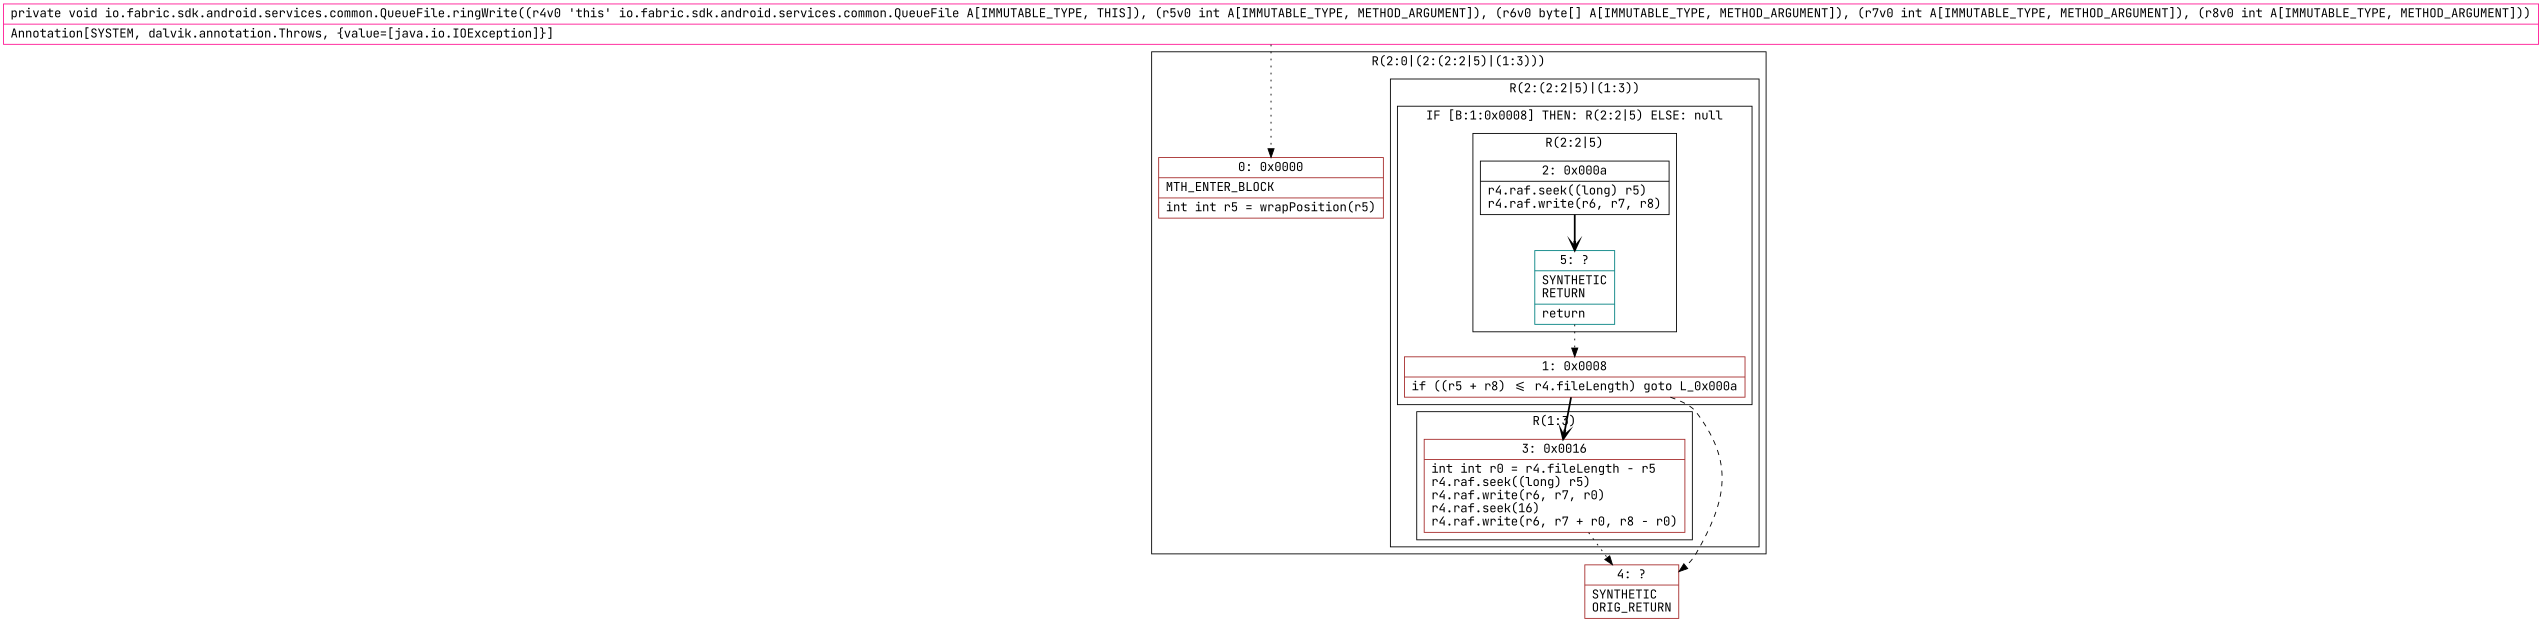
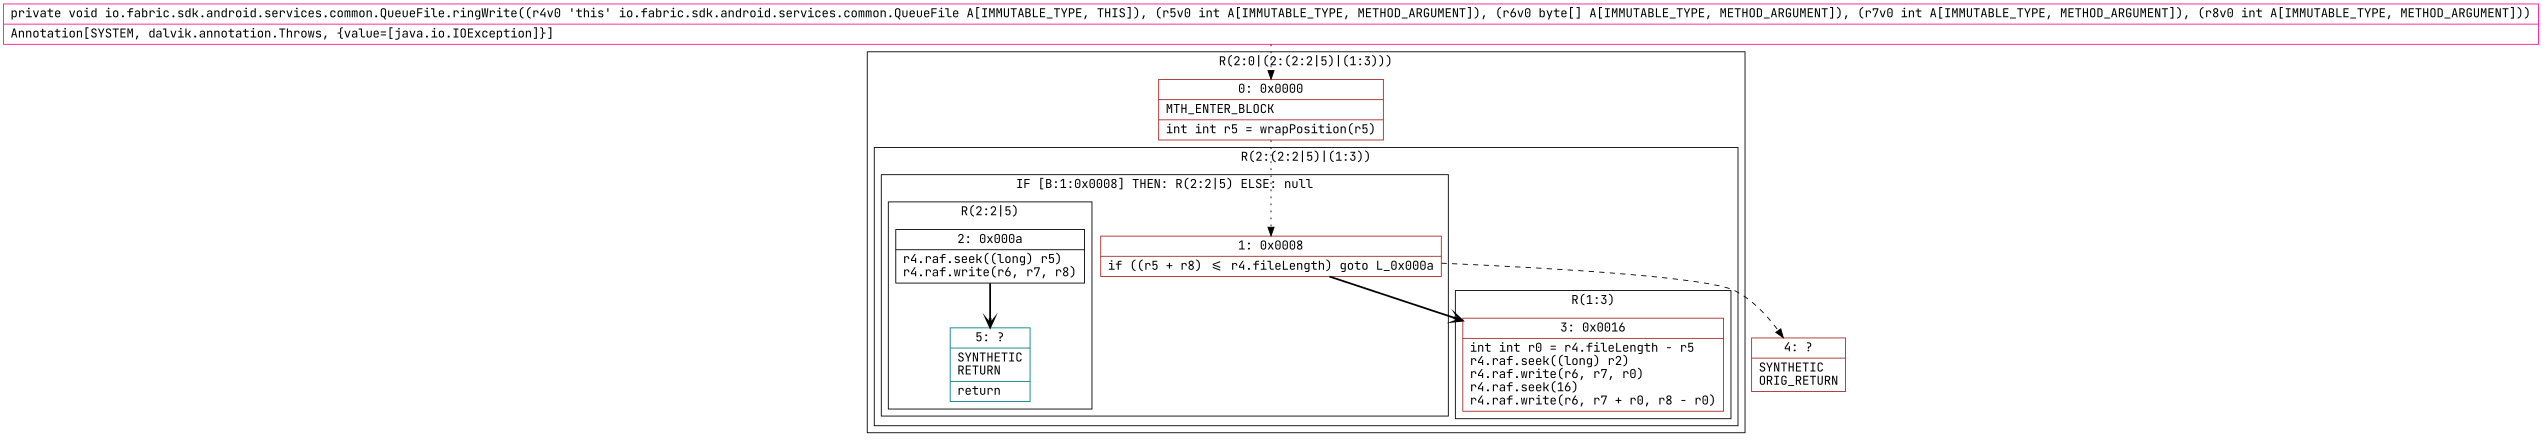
edge "5: ?" -> "1: 0x0008": now "0: 0x0000" -> "1: 0x0008"
node "3: 0x0016": text "r4.raf.seek((long) r5)" -> "r4.raf.seek((long) r2)"
edge "3: 0x0016" -> "4: ?": removed
